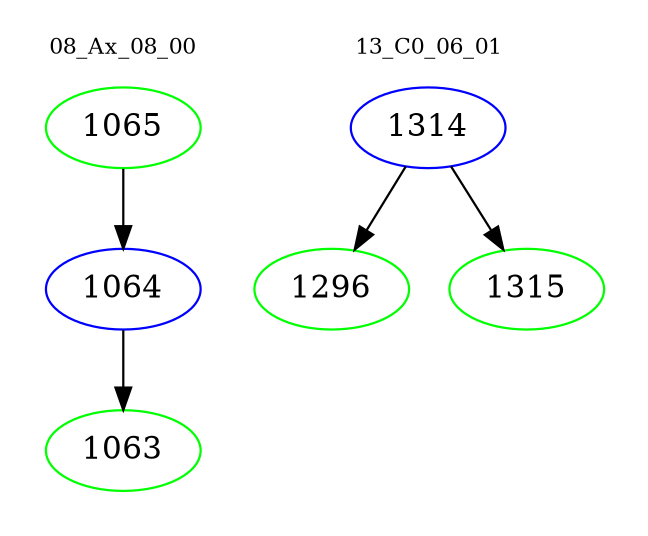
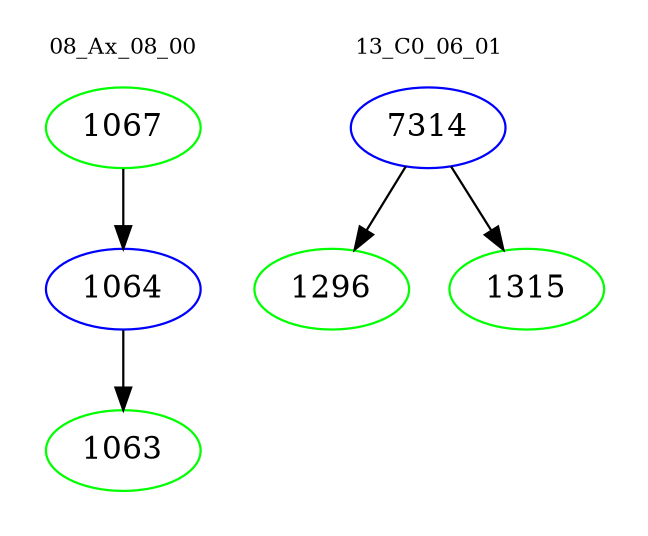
node "1065": label "1065" -> "1067"
node "1314": label "1314" -> "7314"
